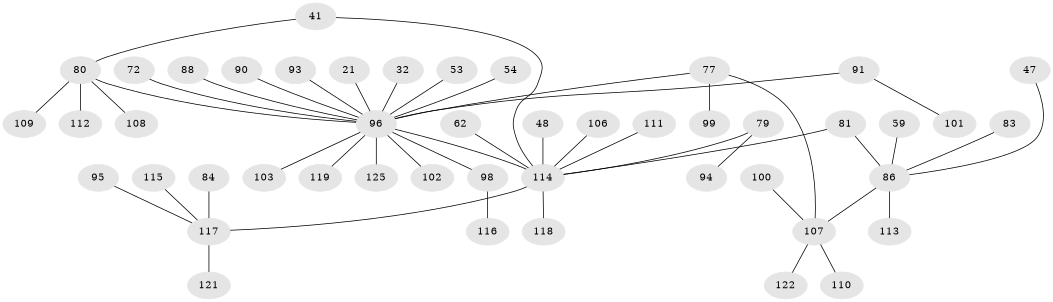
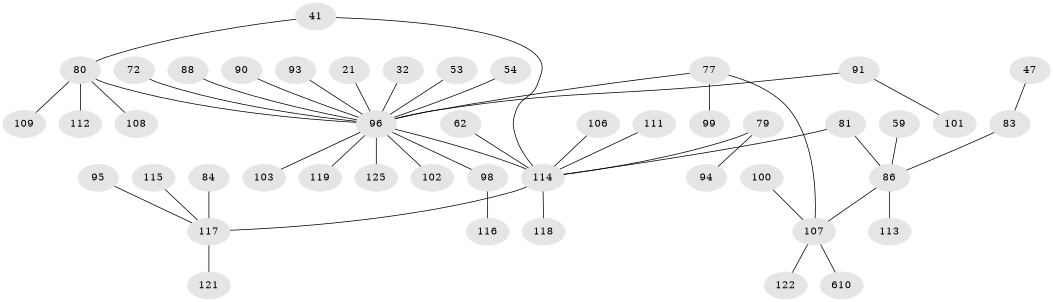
node "48": removed
edge "47" -- "86": now "47" -- "83"
node "110": label "110" -> "610"
